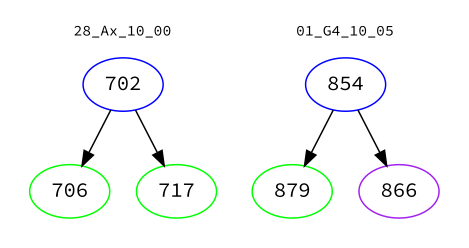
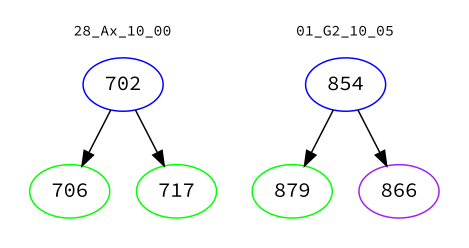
cluster "01_G4_10_05": label "01_G4_10_05" -> "01_G2_10_05"
